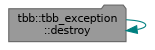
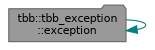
node "tbb::tbb_exception ::destroy": label "tbb::tbb_exception ::destroy" -> "tbb::tbb_exception ::exception"
